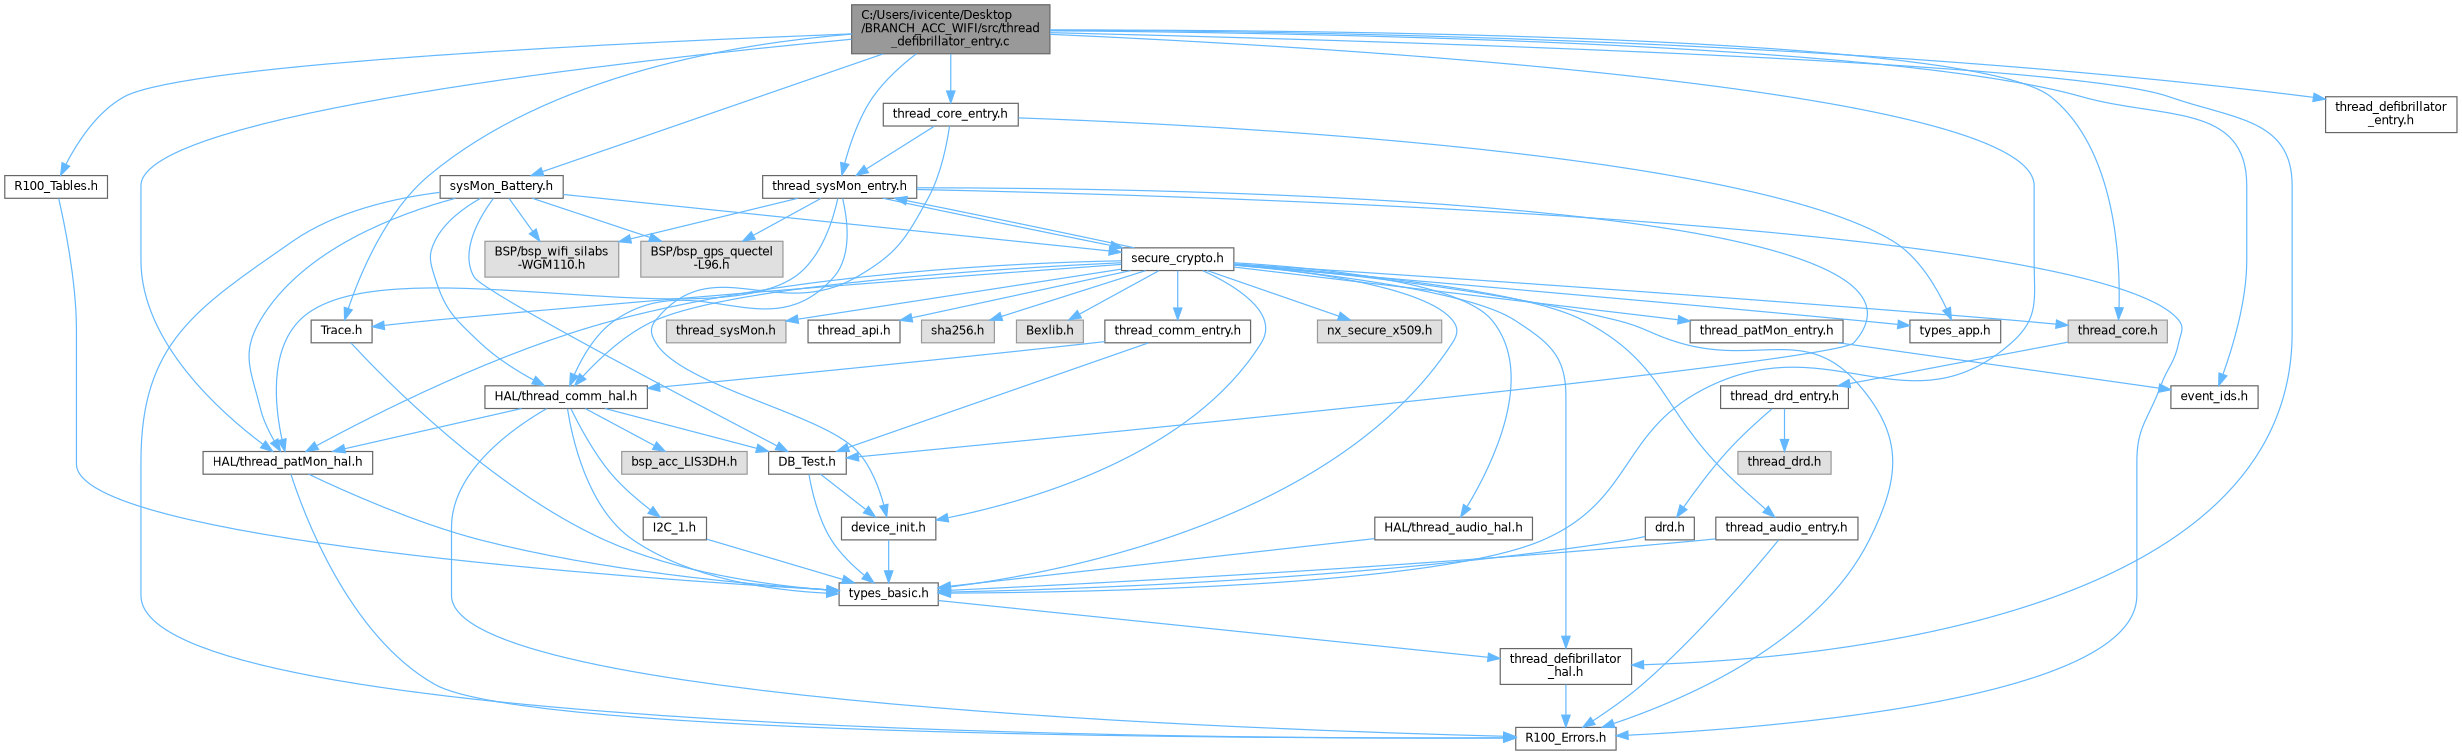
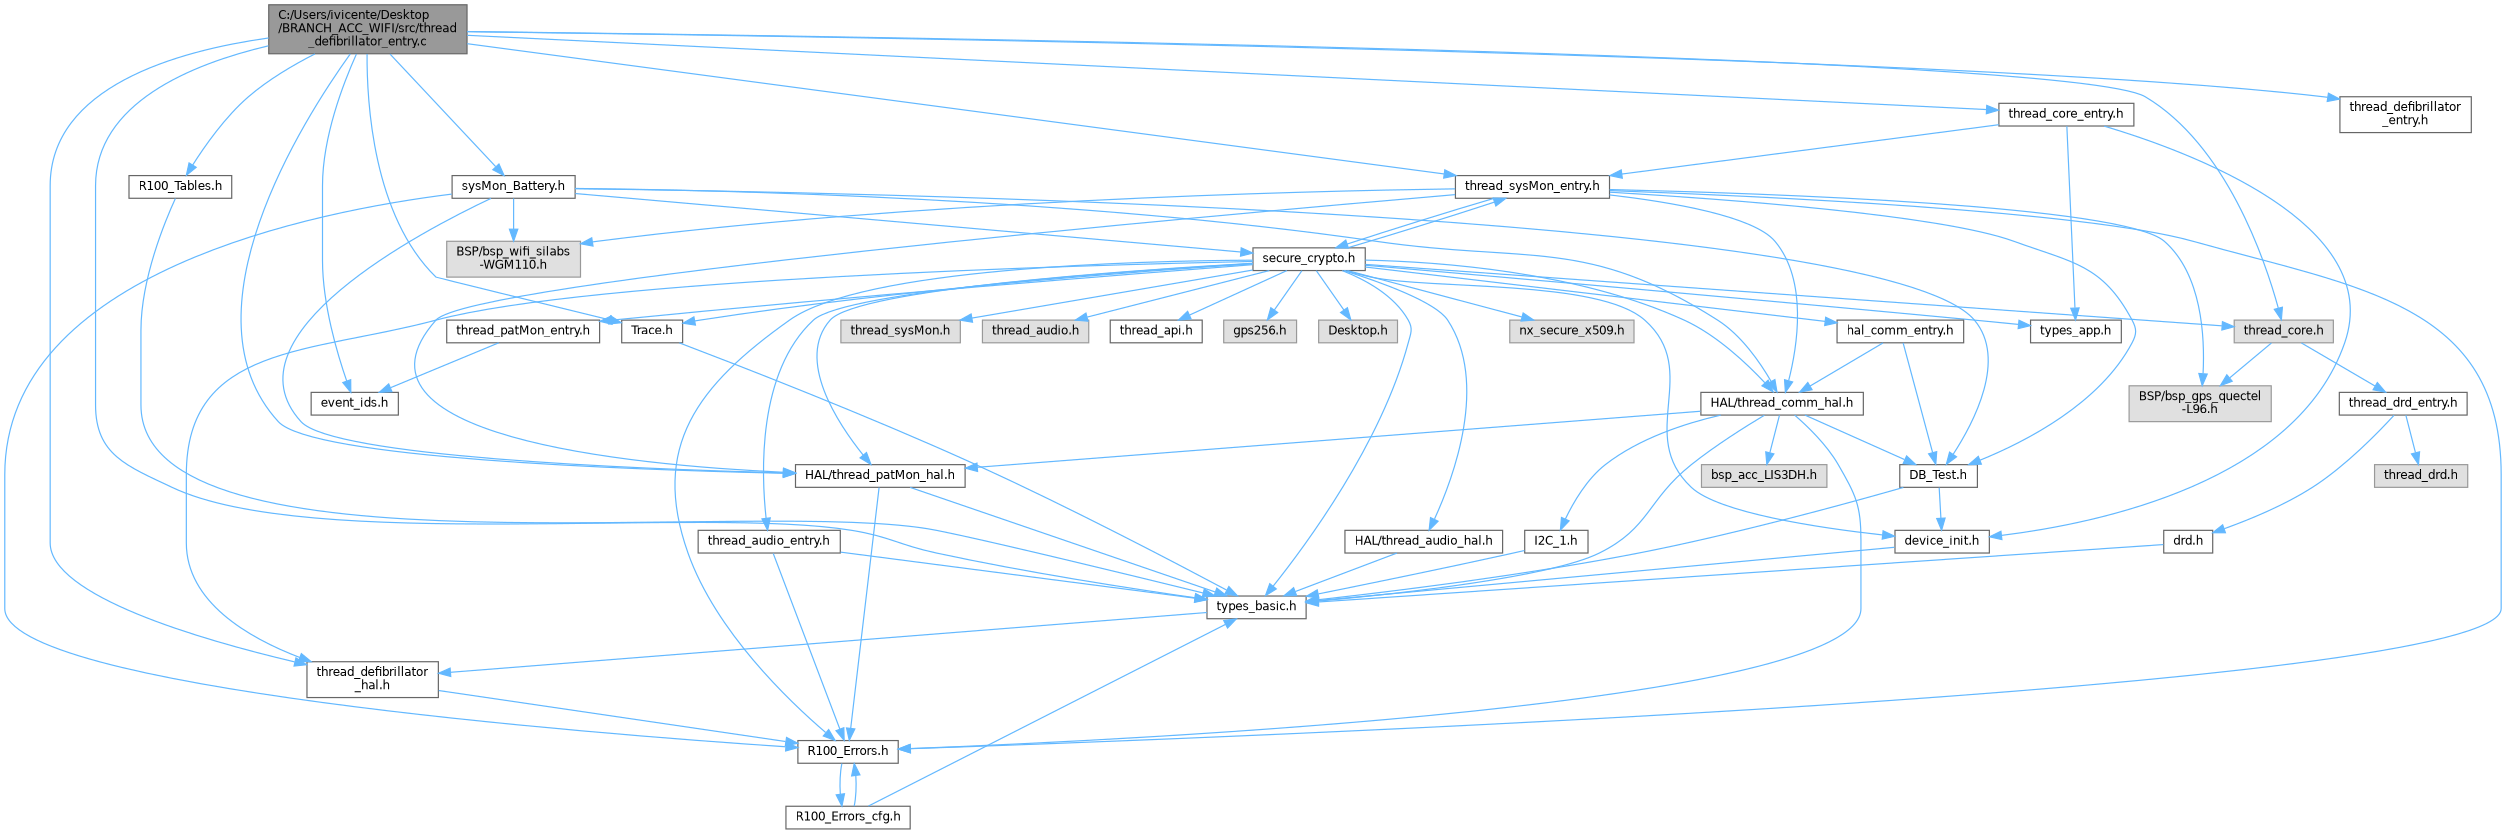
edge "sysMon_Battery.h" -> "BSP/bsp_gps_quectel -L96.h": now "thread_core.h" -> "BSP/bsp_gps_quectel -L96.h"
node "sha256.h": label "sha256.h" -> "gps256.h"
node "thread_audio.h": added
node "Bexlib.h": label "Bexlib.h" -> "Desktop.h"
node "thread_comm_entry.h": label "thread_comm_entry.h" -> "hal_comm_entry.h"
node "R100_Errors_cfg.h": added
